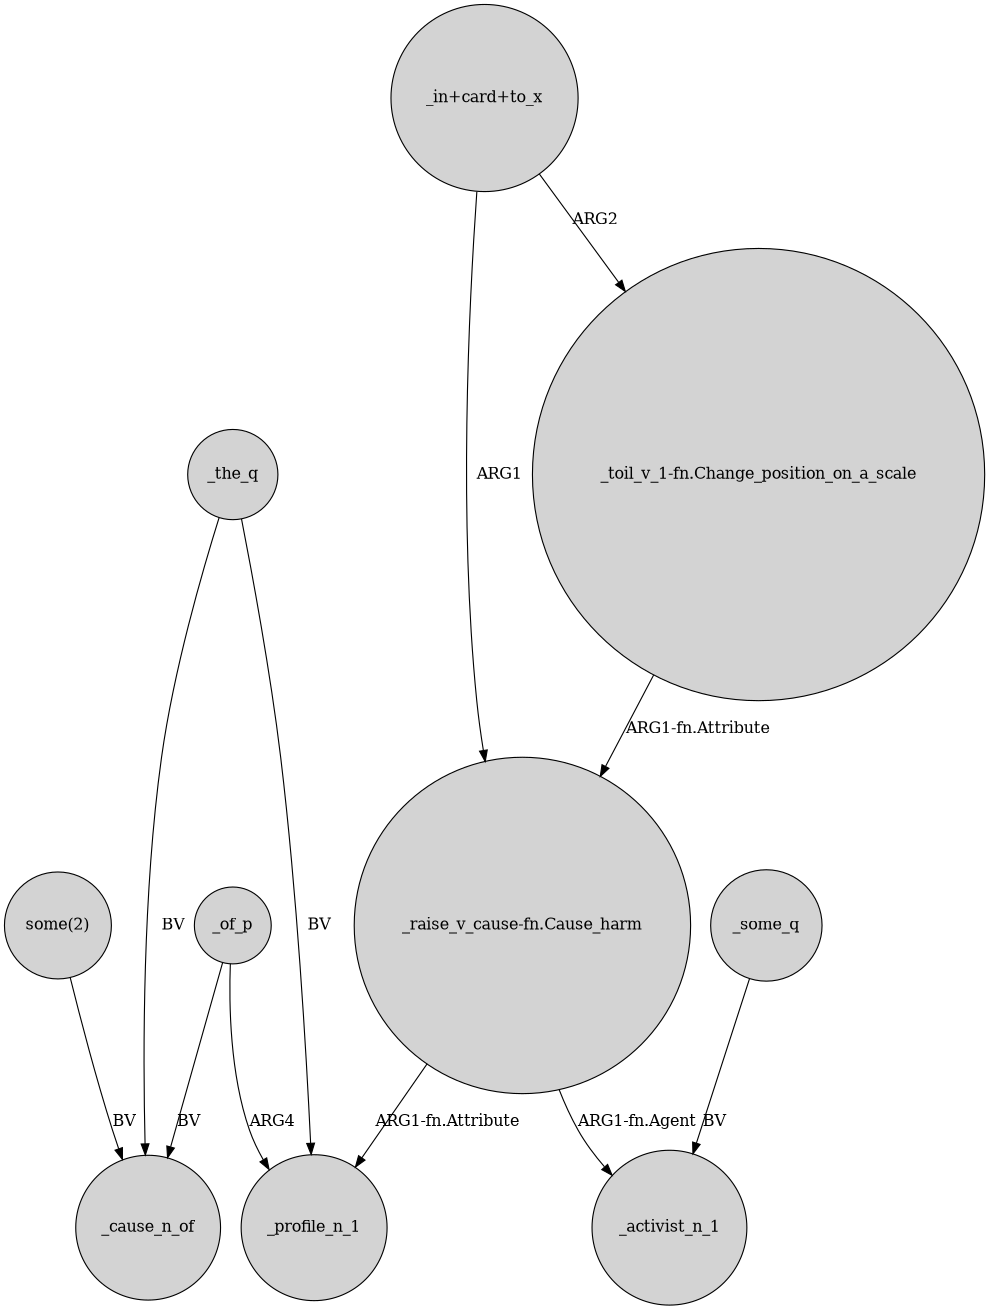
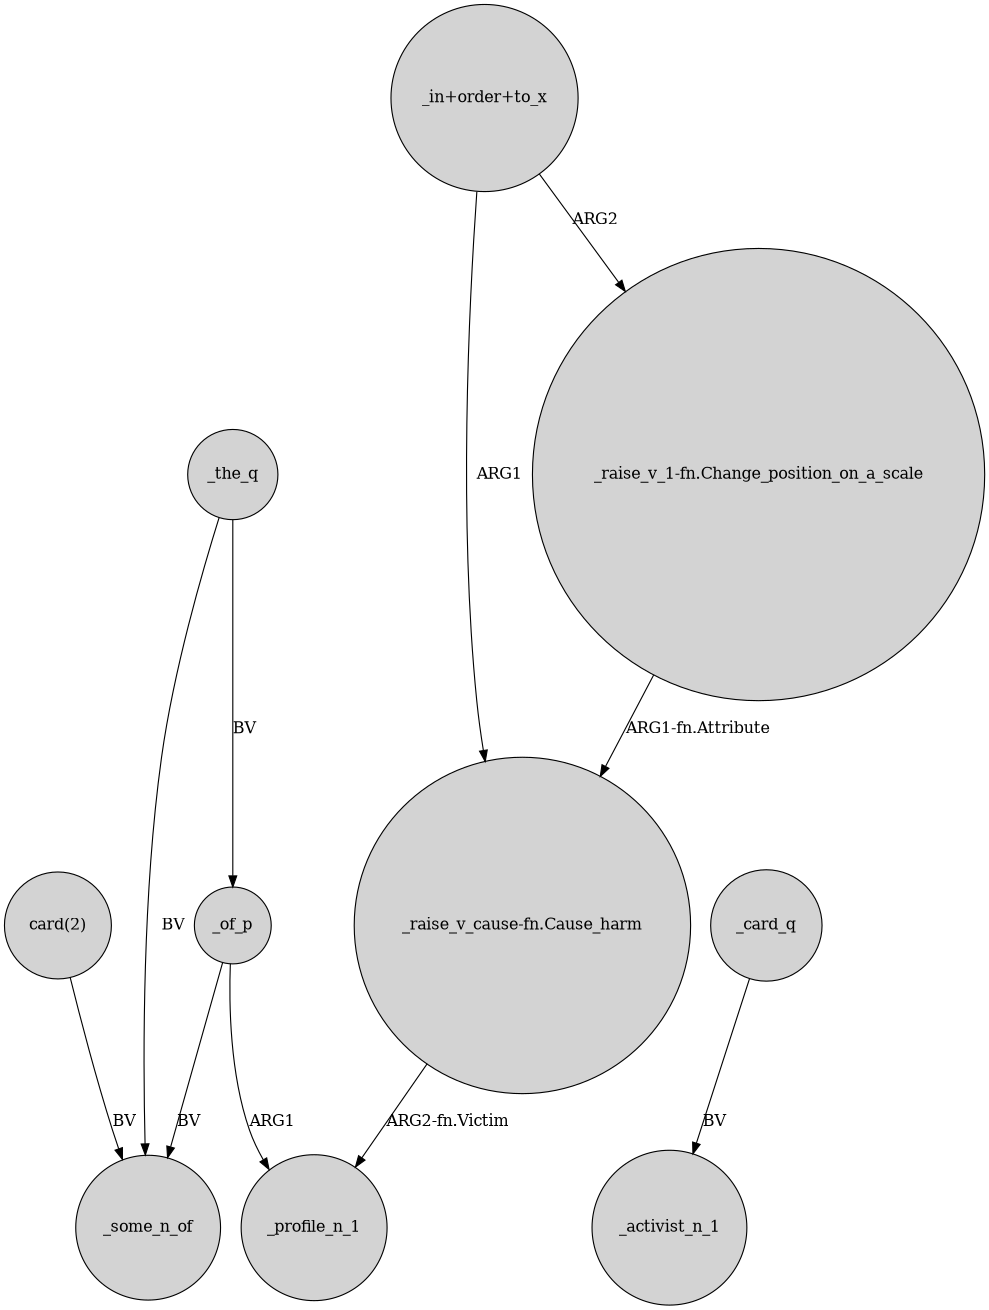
node "_in+card+to_x": label "_in+card+to_x" -> "_in+order+to_x"
node "_toil_v_1-fn.Change_position_on_a_scale": label "_toil_v_1-fn.Change_position_on_a_scale" -> "_raise_v_1-fn.Change_position_on_a_scale"
edge "_the_q" -> "_profile_n_1": now "_the_q" -> "_of_p"
node "some(2)": label "some(2)" -> "card(2)"
node "_some_q": label "_some_q" -> "_card_q"
edge "_of_p" -> "_profile_n_1": label "ARG4" -> "ARG1"
edge "_raise_v_cause-fn.Cause_harm" -> "_profile_n_1": label "ARG1-fn.Attribute" -> "ARG2-fn.Victim"
edge "_raise_v_cause-fn.Cause_harm" -> "_activist_n_1": removed, label "ARG1-fn.Agent"
node "_cause_n_of": label "_cause_n_of" -> "_some_n_of"
